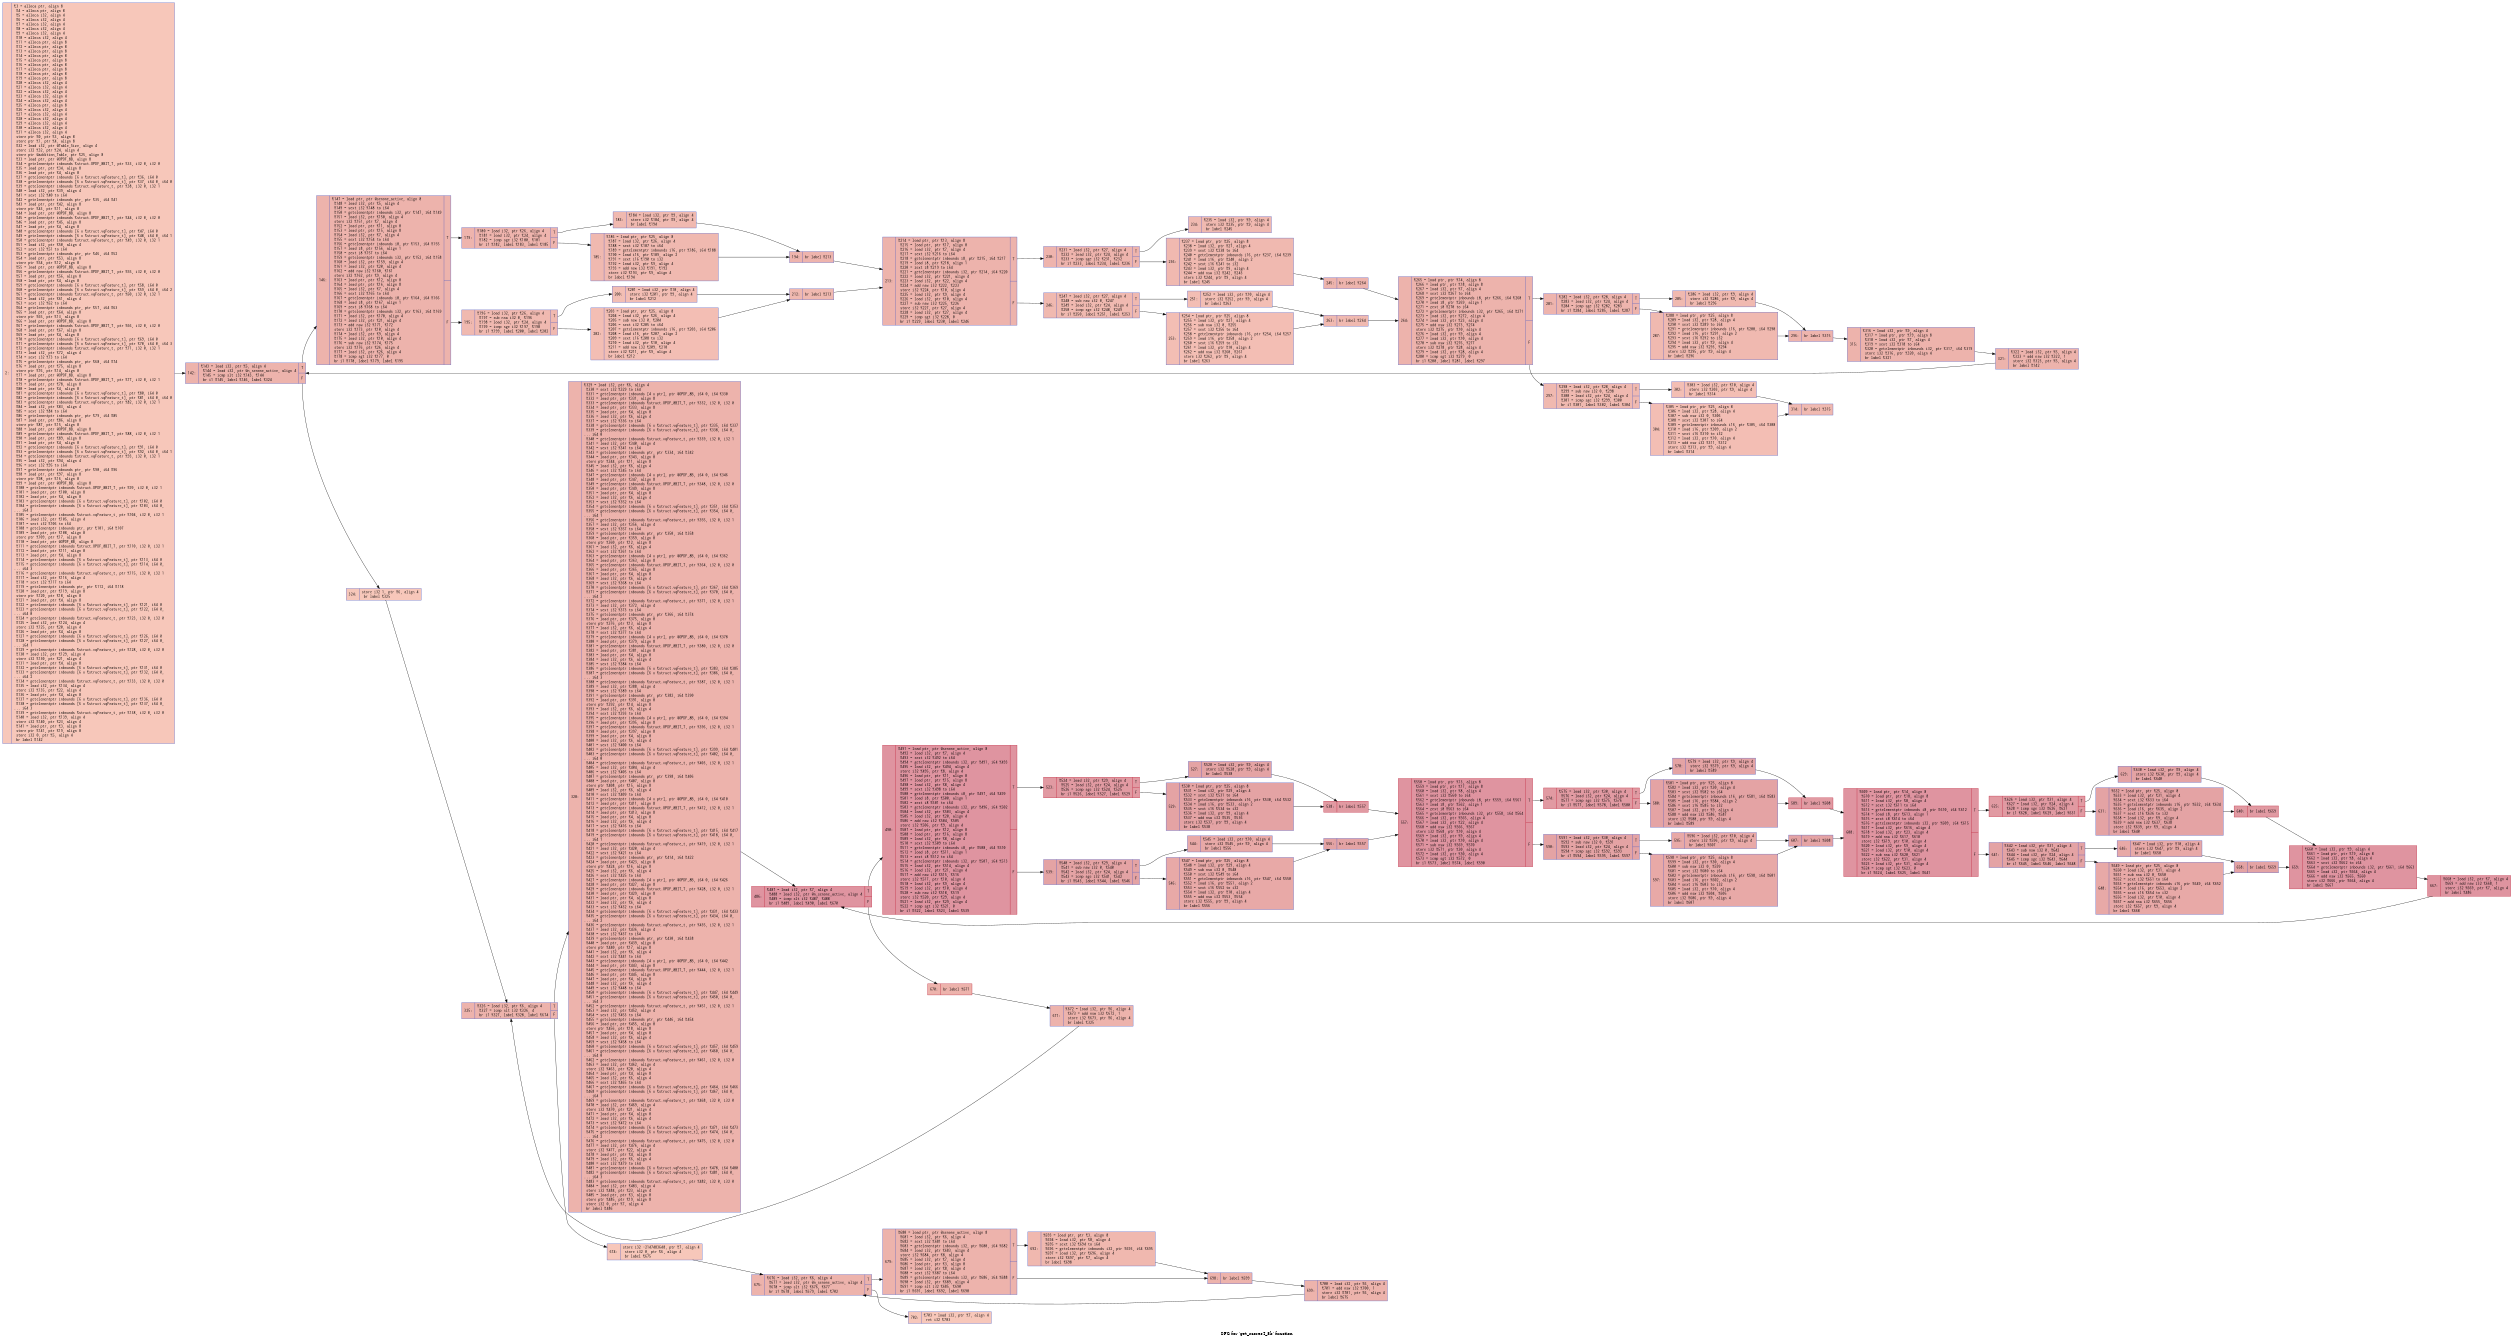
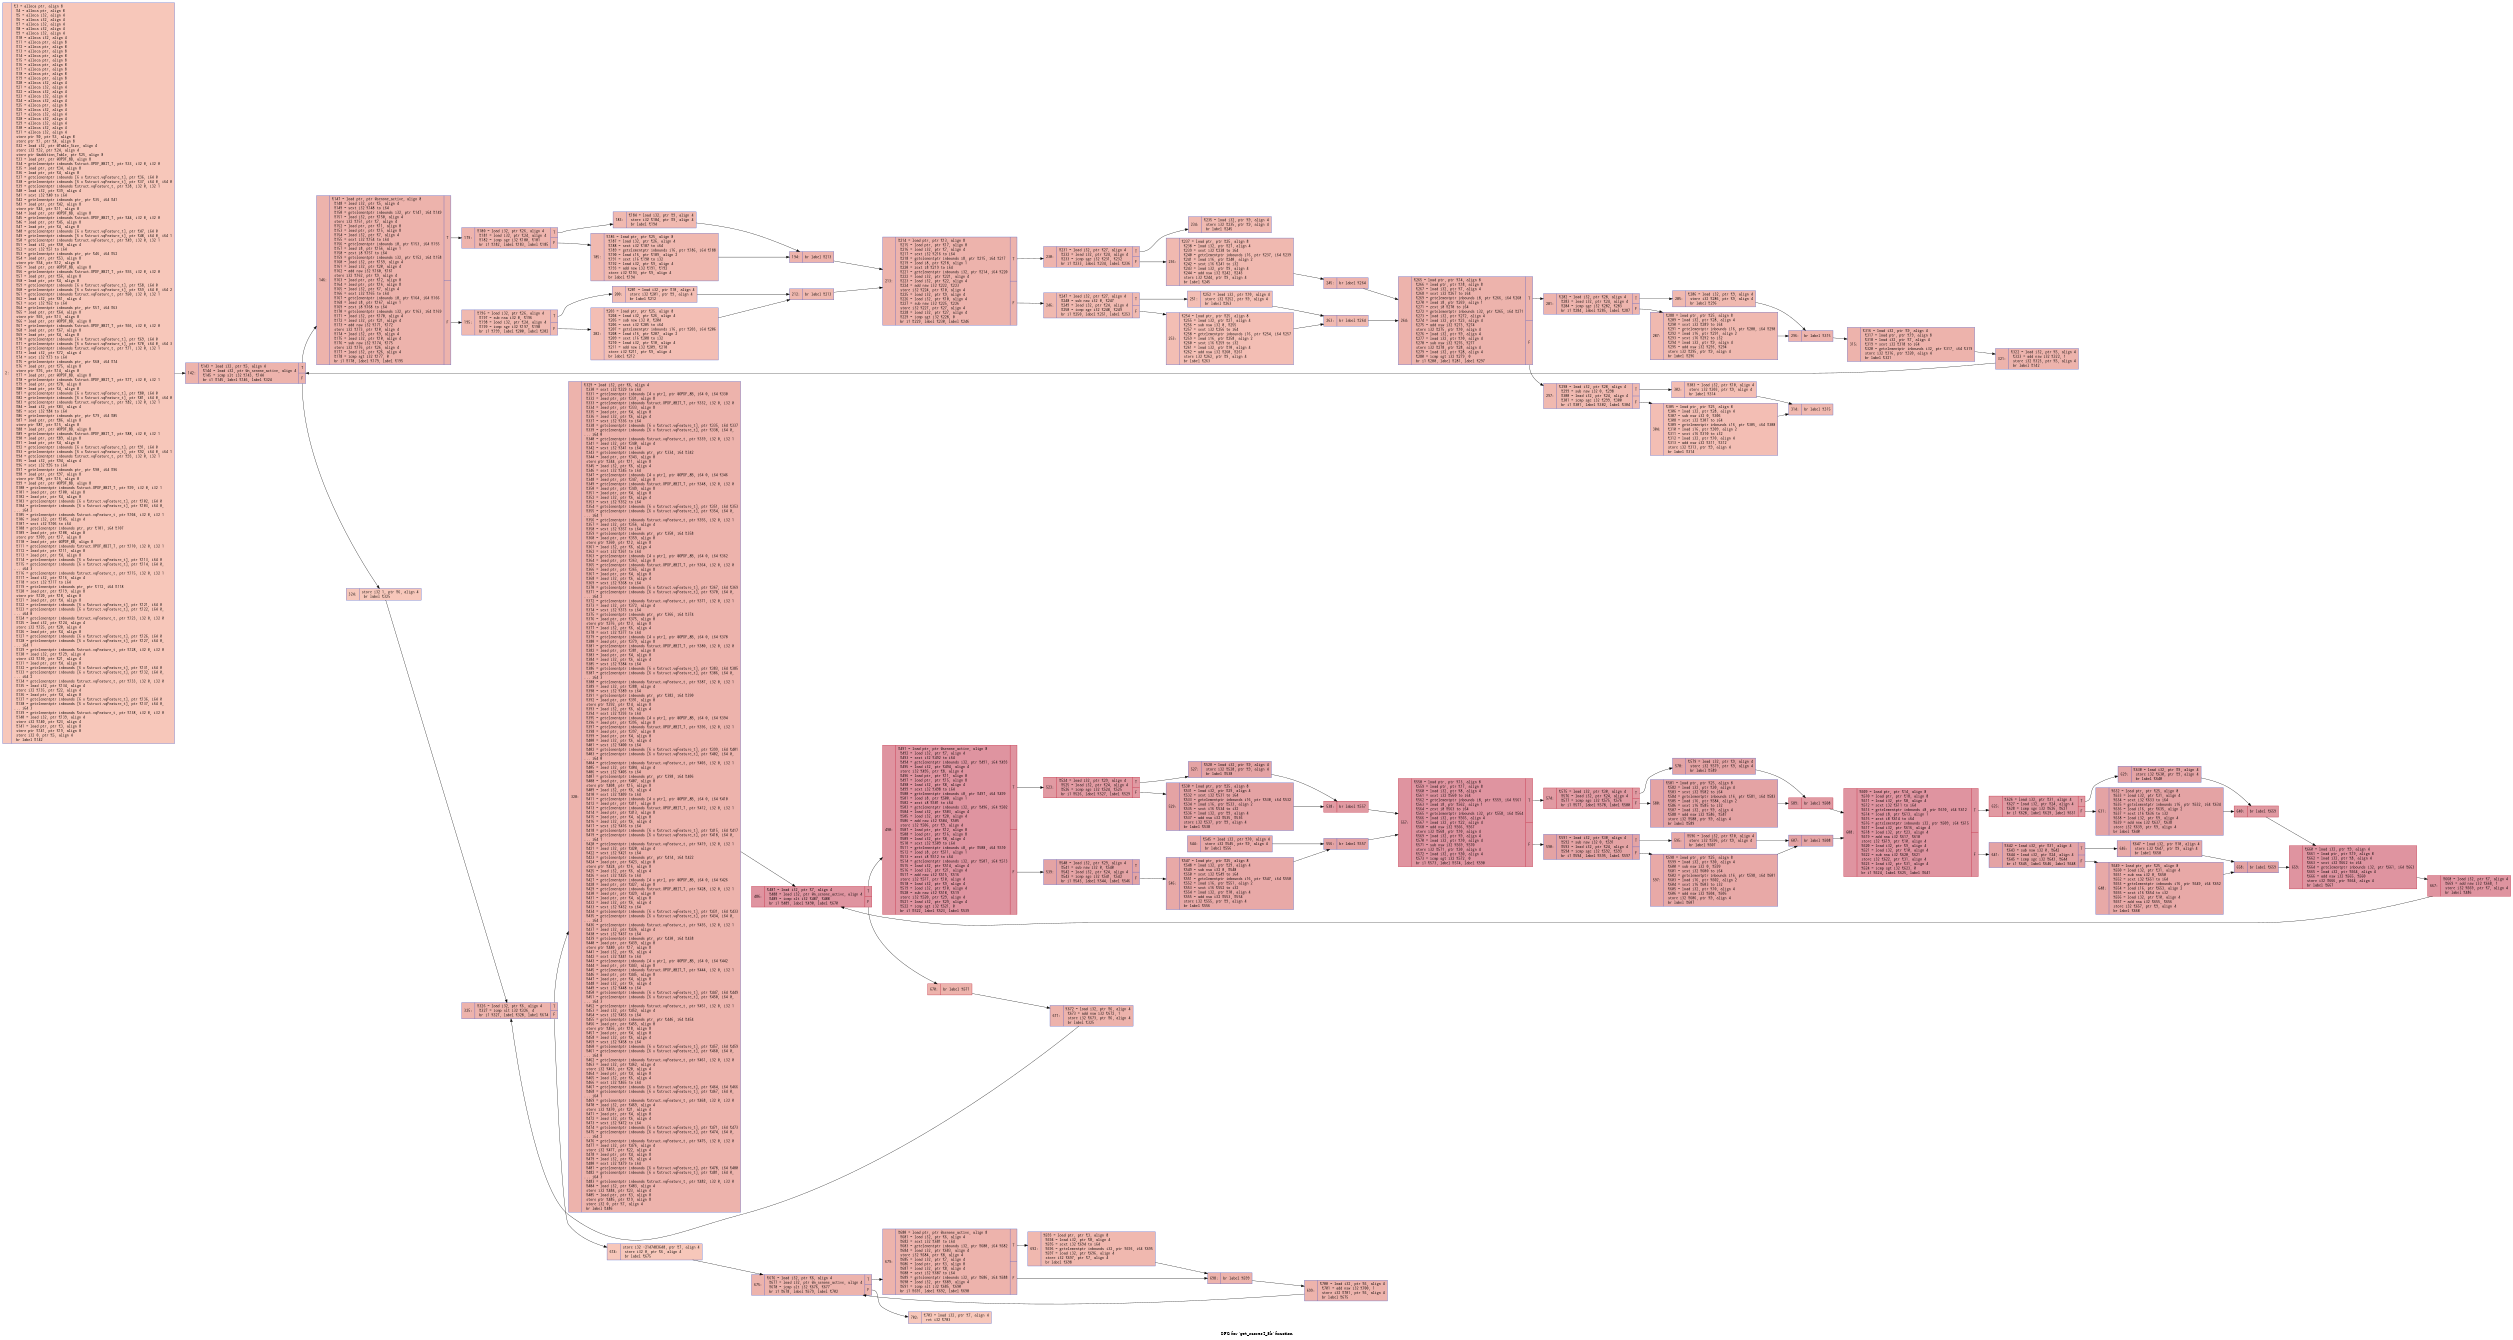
edge "539:" -> "544:": removed
